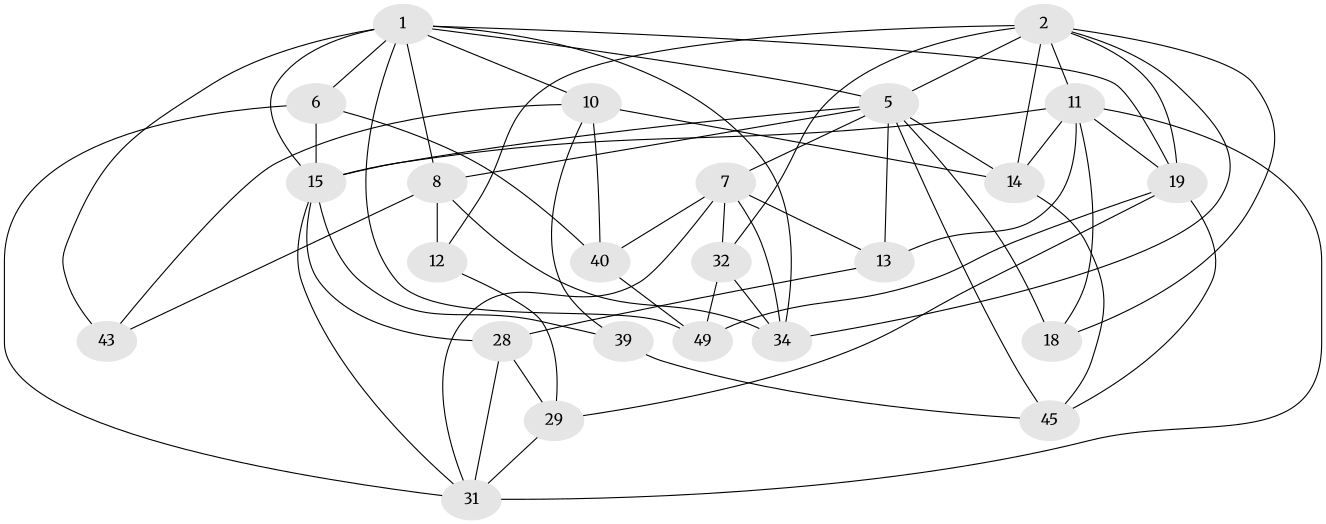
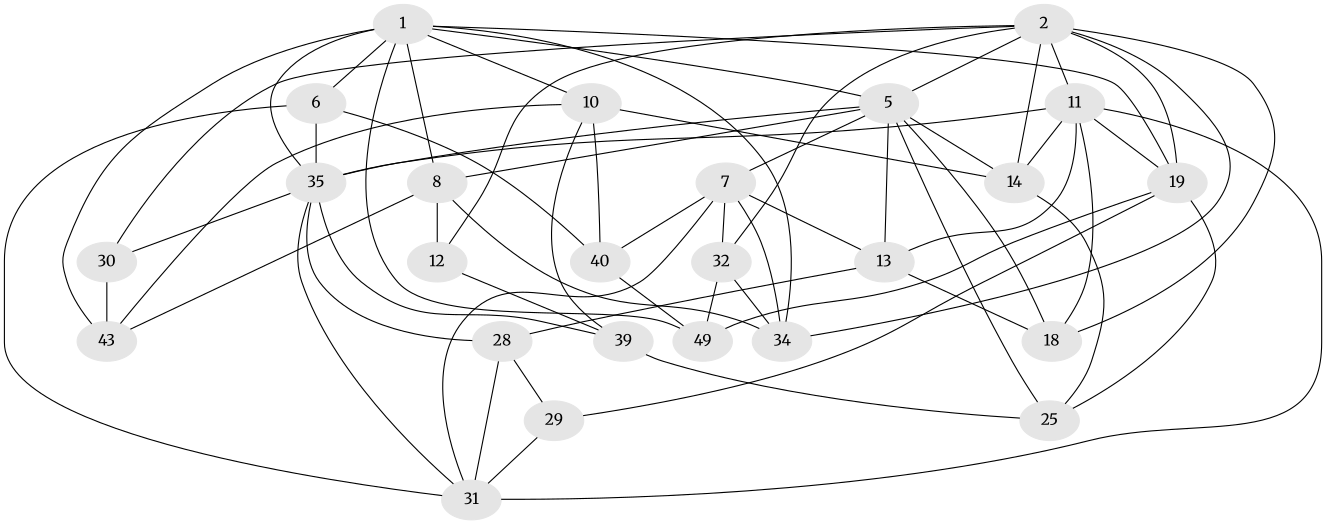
node "15": label "15" -> "35"
node "30": added
edge "13" -- "18": added
edge "12" -- "29": now "12" -- "39"
node "45": label "45" -> "25"
